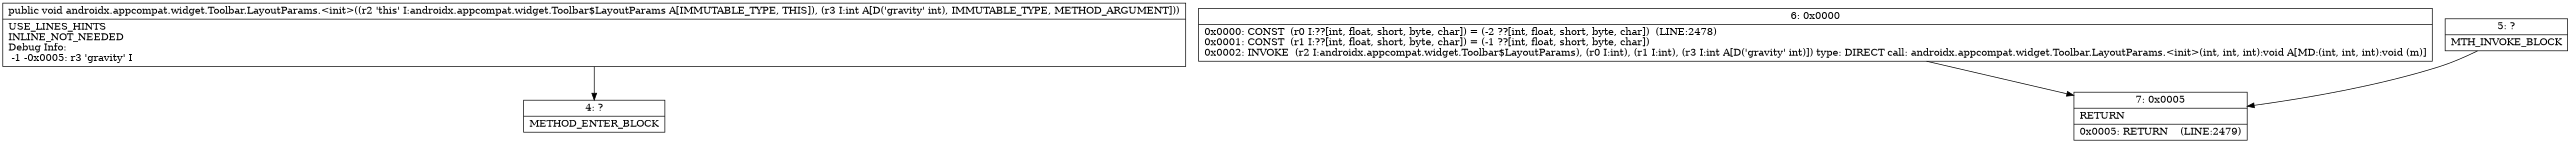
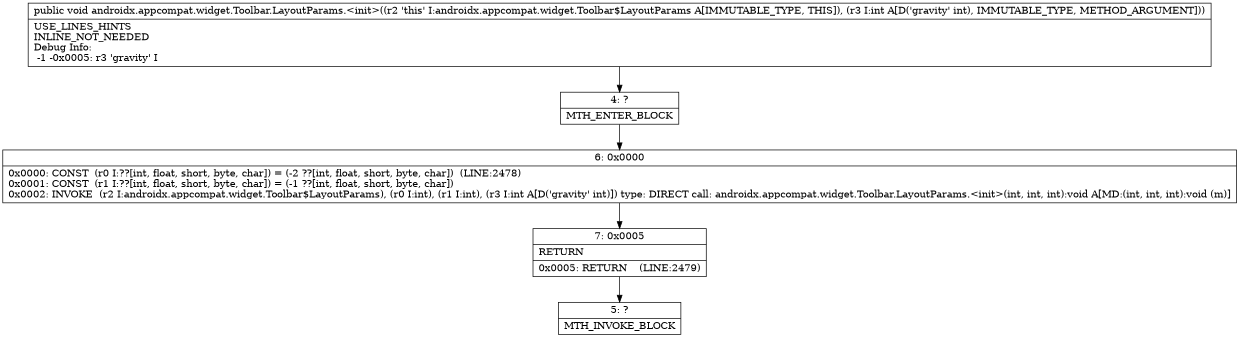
edge "5: ?" -> "7: 0x0005": reversed
node "4: ?": text "METHOD_ENTER_BLOCK" -> "MTH_ENTER_BLOCK"
edge "4: ?" -> "6: 0x0000": added
